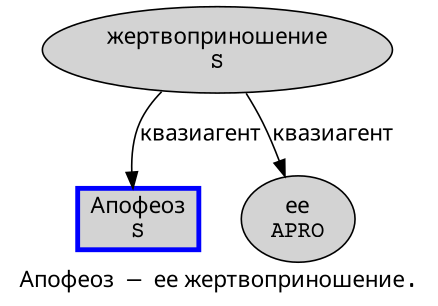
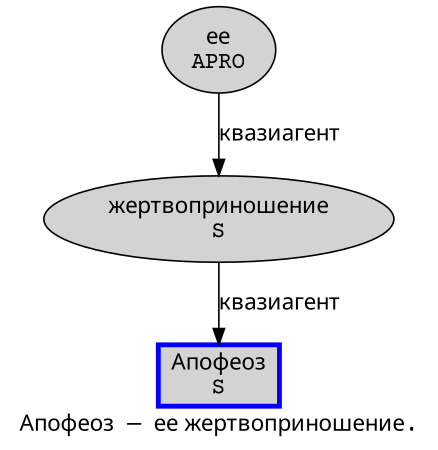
edge "жертвоприношение S" -> "ее APRO": reversed
